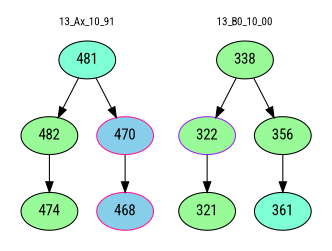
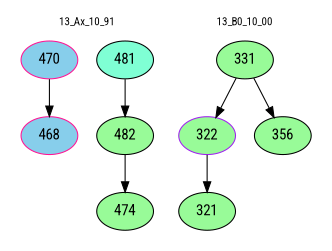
node "338": label "338" -> "331"
edge "481" -> "470": removed
node "361": removed
